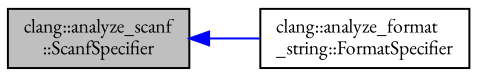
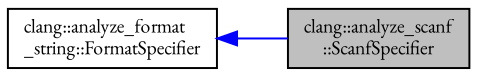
edge "clang::analyze_format _string::FormatSpecifier" -> "clang::analyze_scanf ::ScanfSpecifier": reversed
